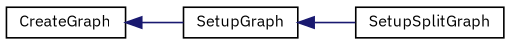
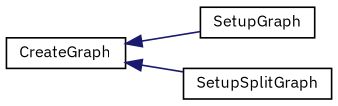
edge "SetupSplitGraph" -> "SetupGraph": now "SetupSplitGraph" -> "CreateGraph"
